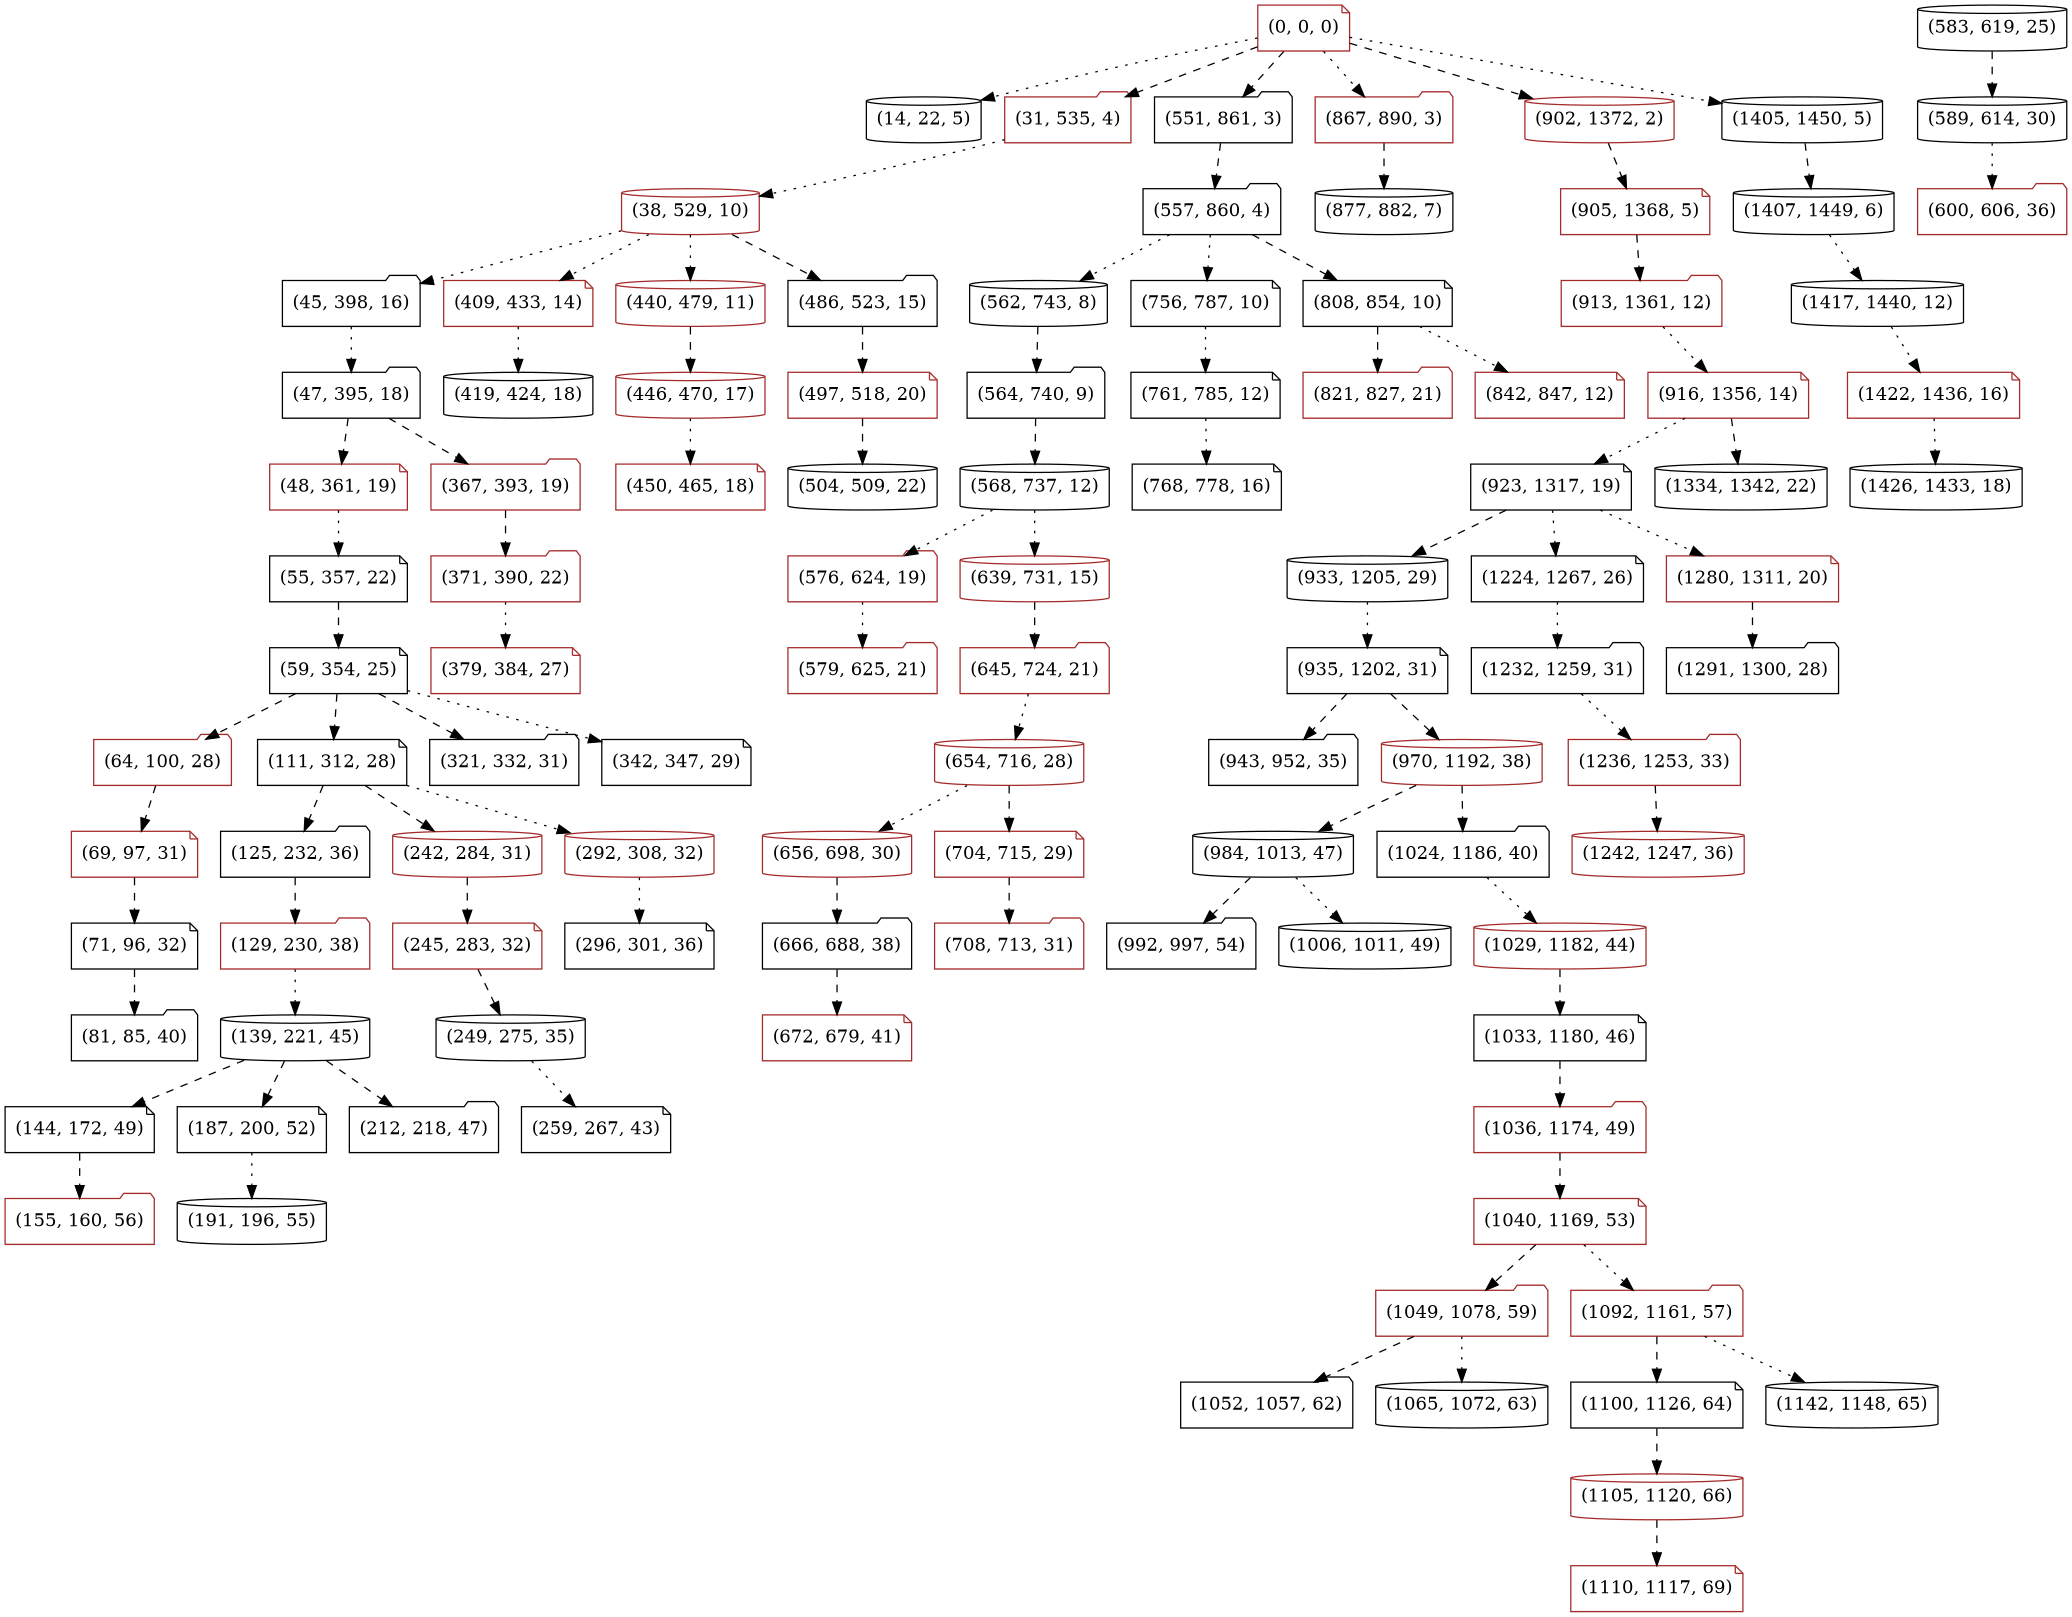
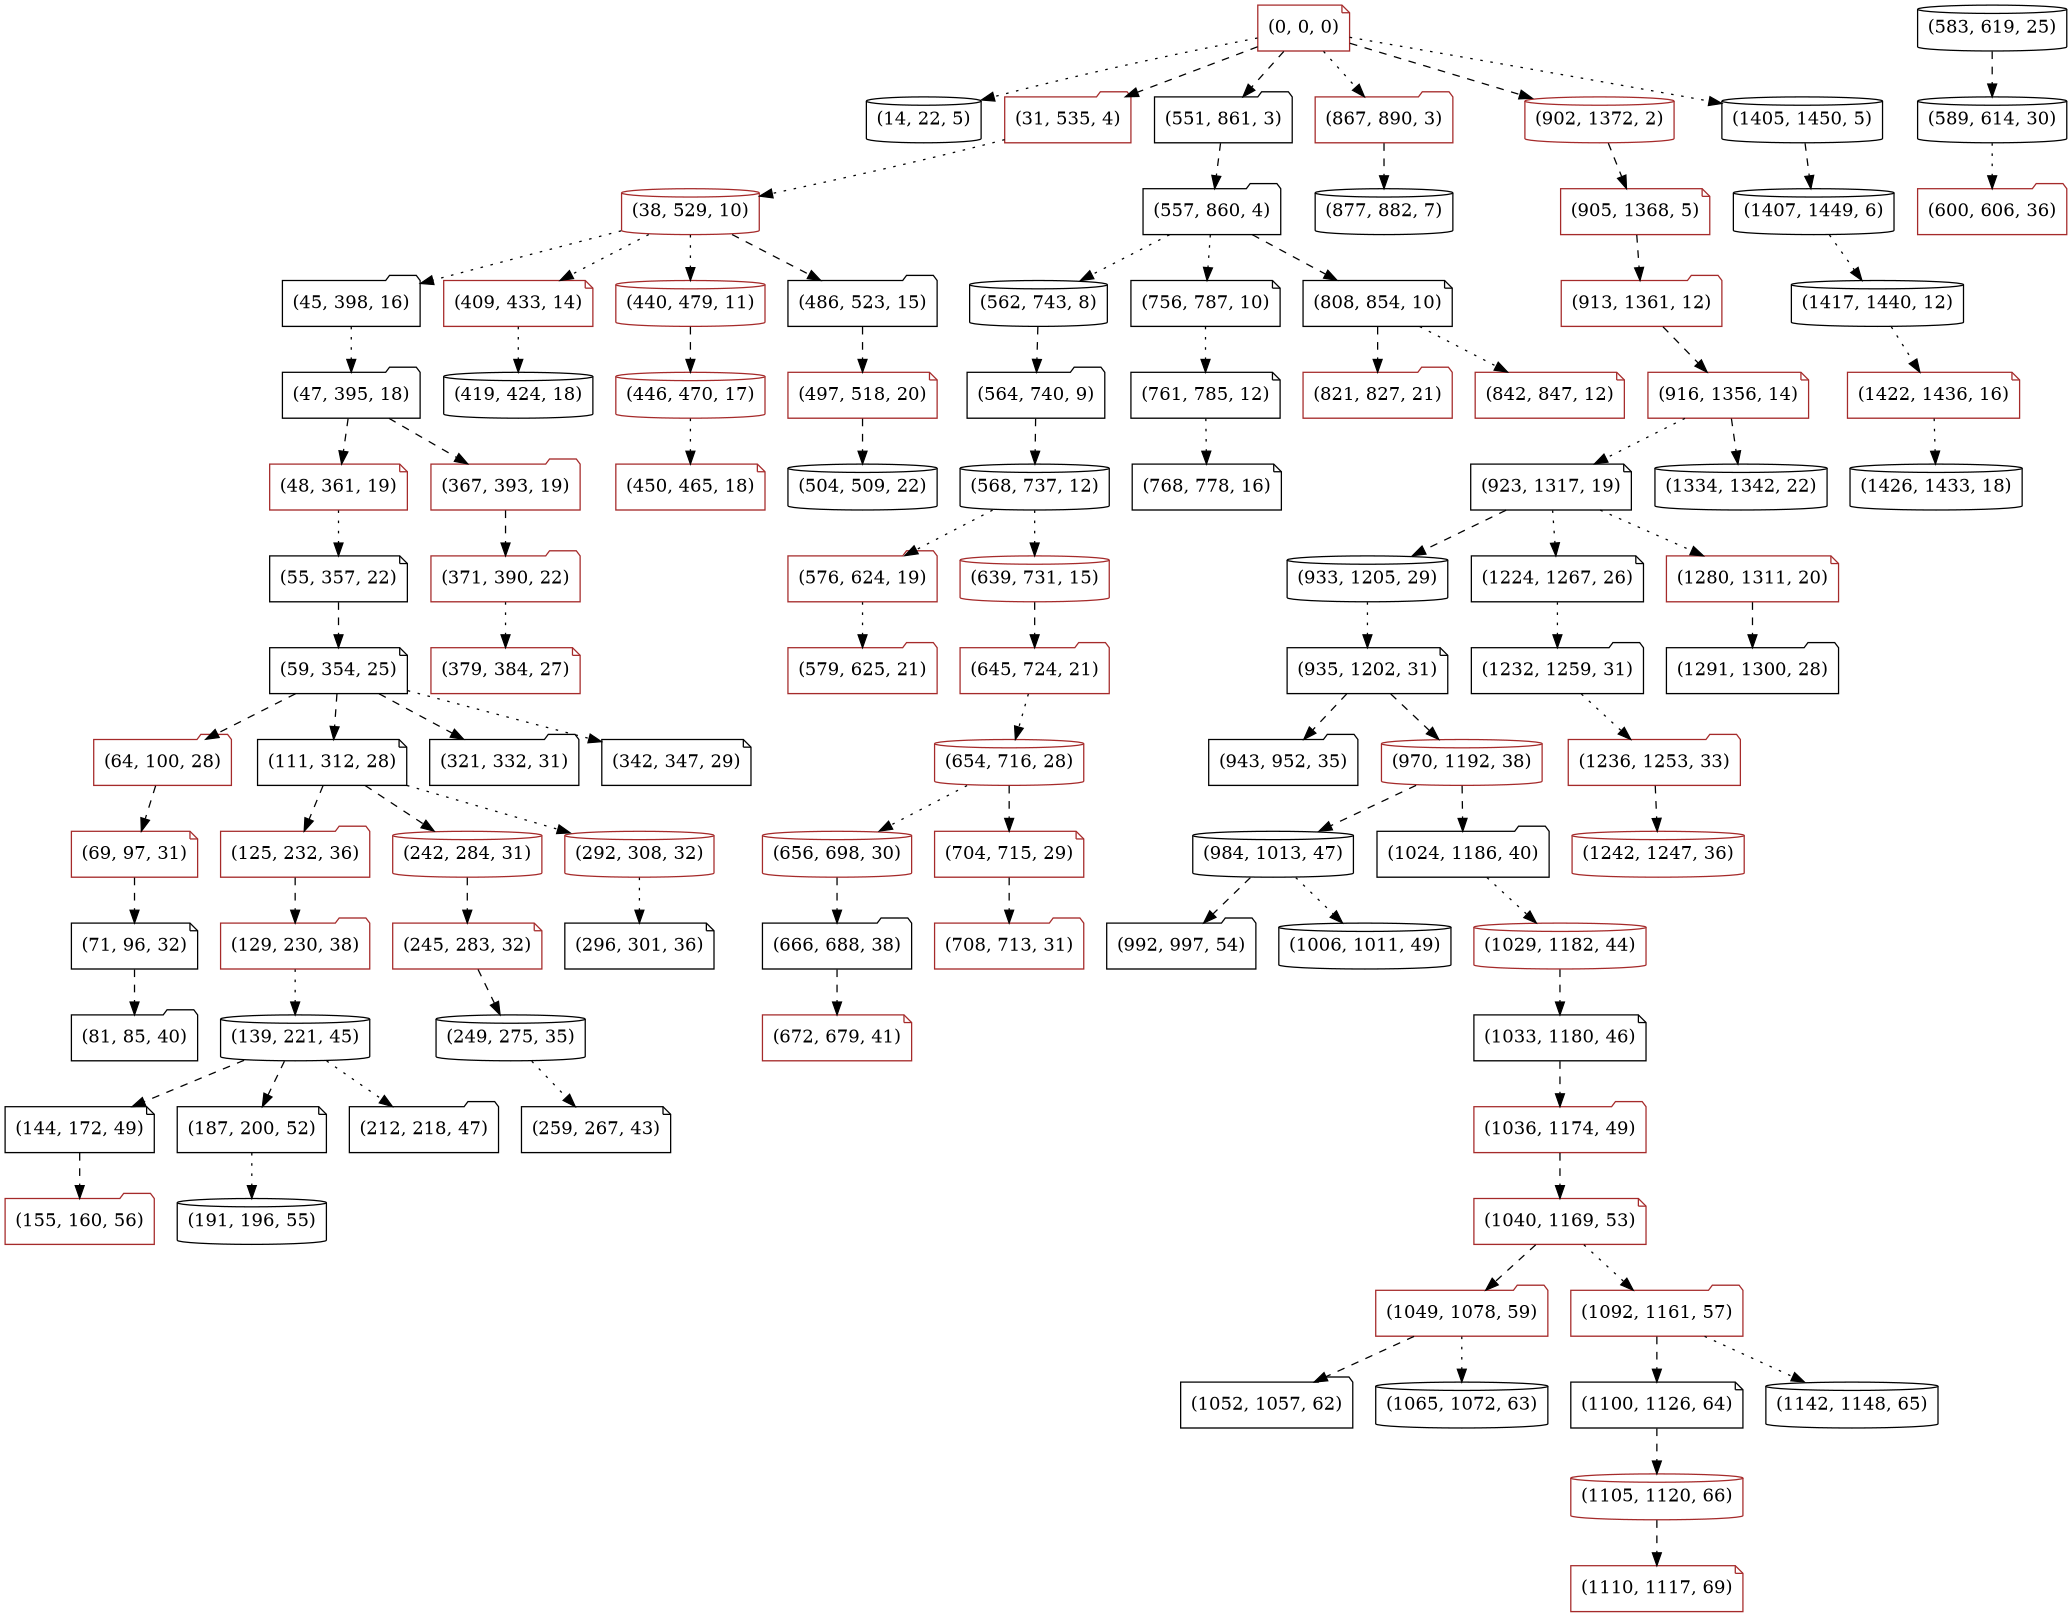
edge "(913, 1361, 12)" -> "(916, 1356, 14)": style dotted -> dashed
node "(125, 232, 36)": color black -> brown
edge "(139, 221, 45)" -> "(212, 218, 47)": style dashed -> dotted
